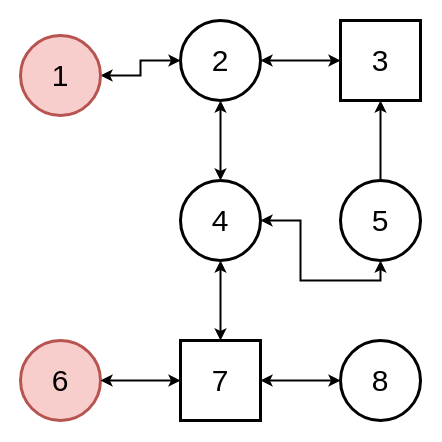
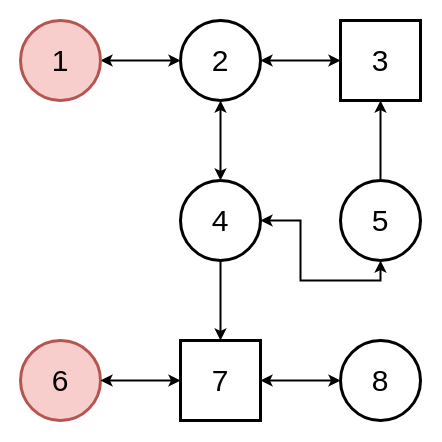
node "1": moved (61, 76) -> (61, 61)
edge "4" -- "7": arrowhead classic -> none
